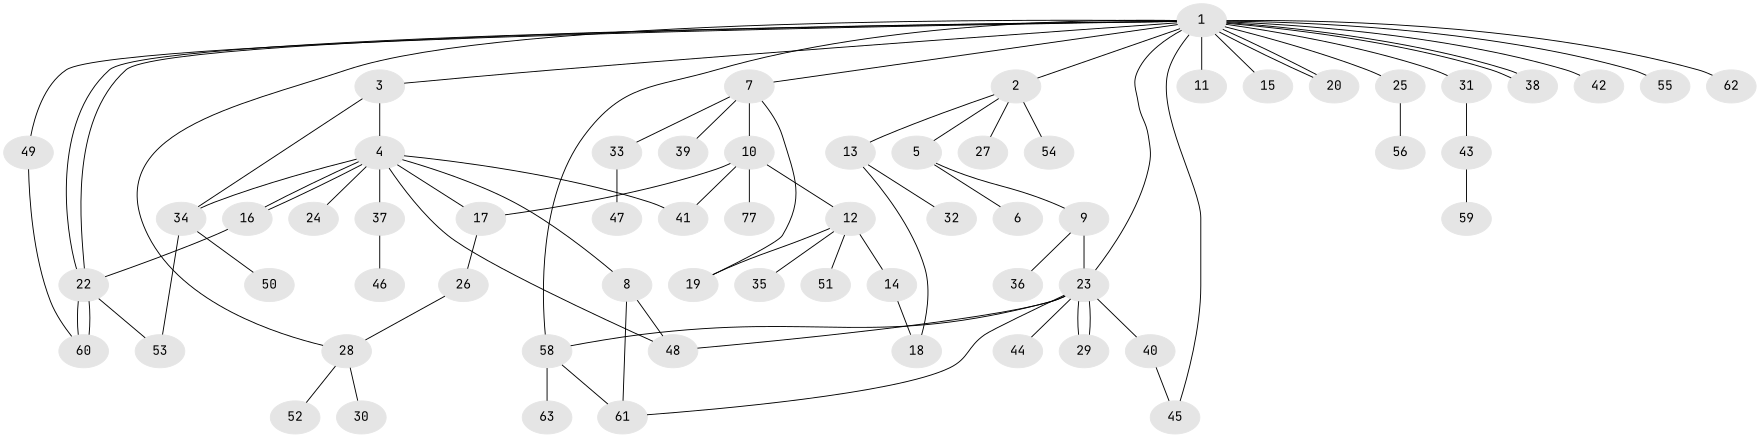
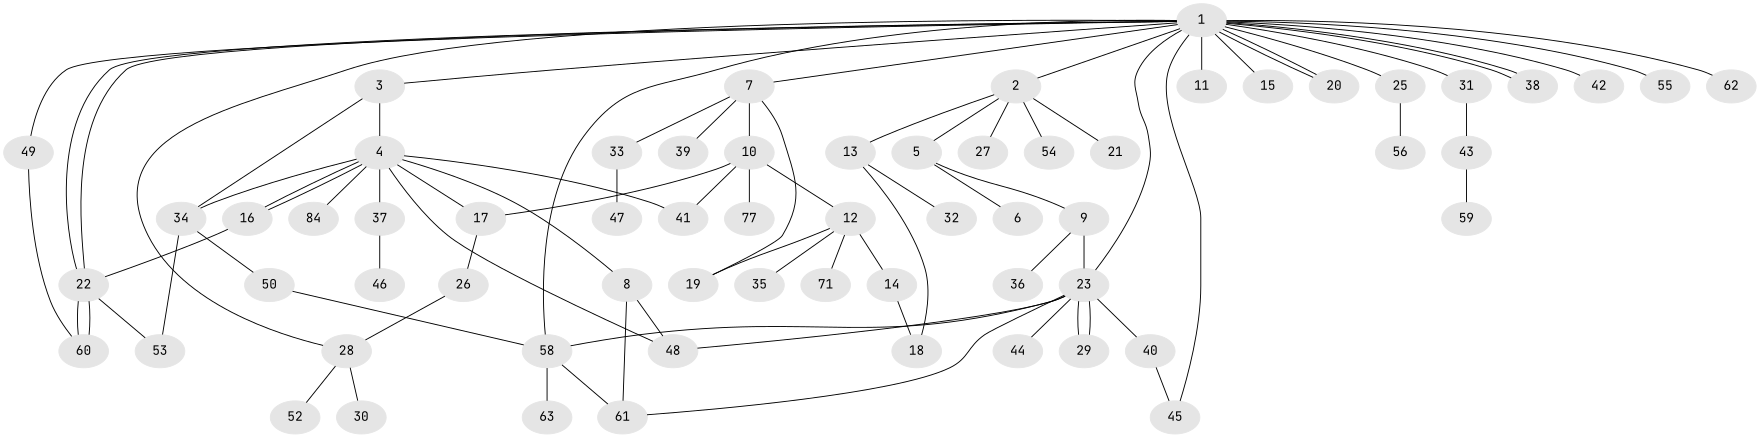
node "21": added
node "24": label "24" -> "84"
node "51": label "51" -> "71"
edge "50" -- "58": added
